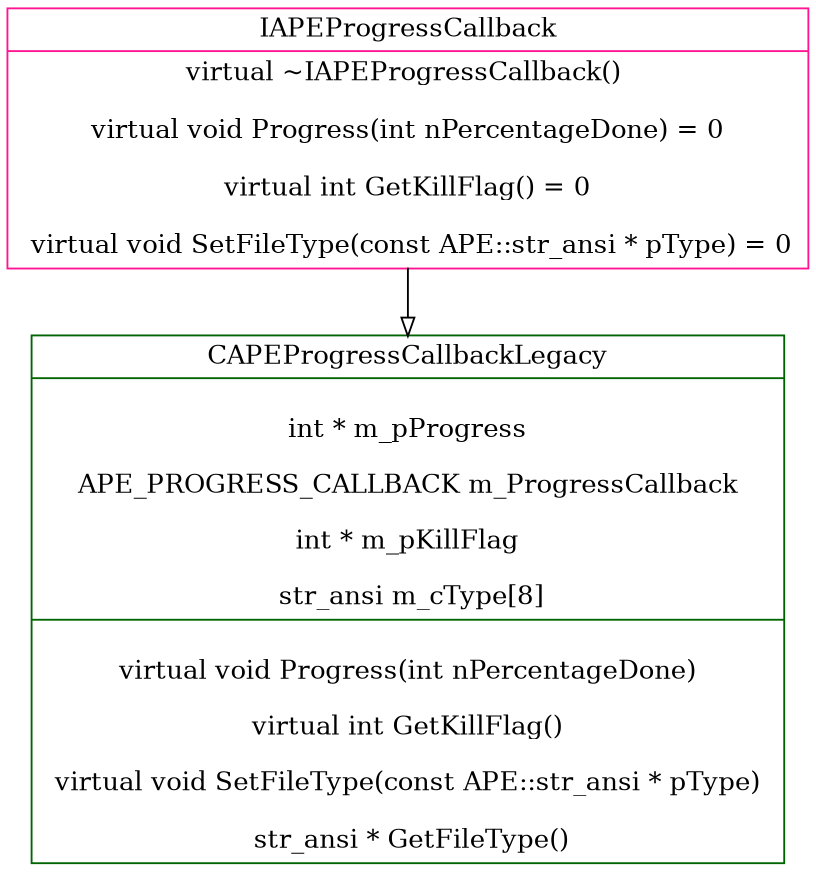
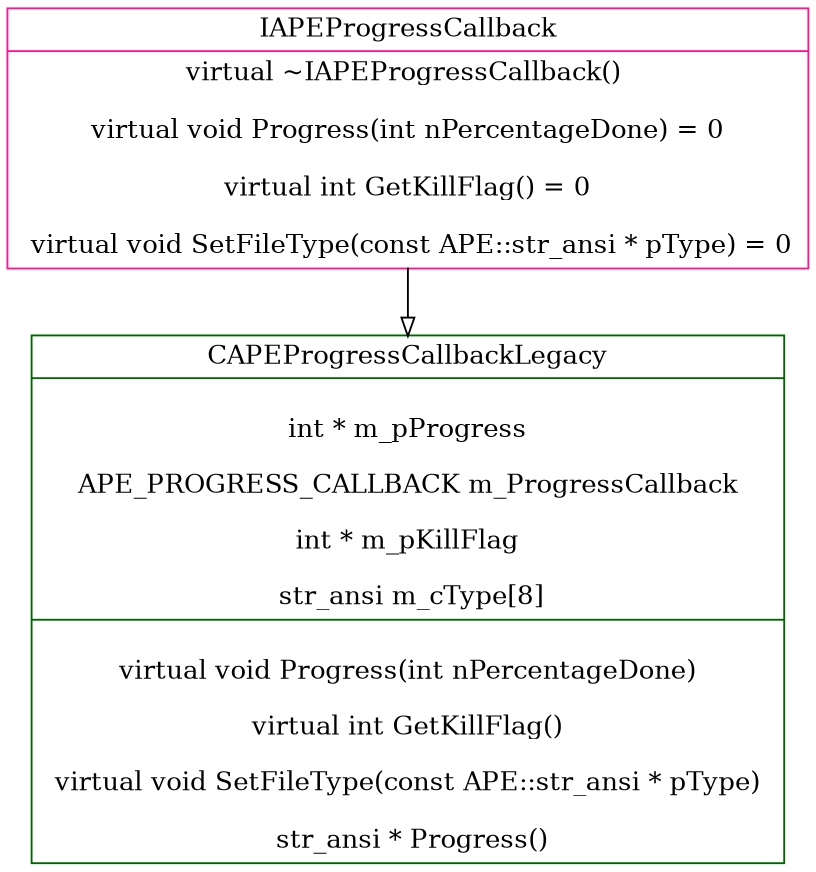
node "CAPEProgressCallbackLegacy": text "str_ansi * GetFileType()" -> "str_ansi * Progress()"
